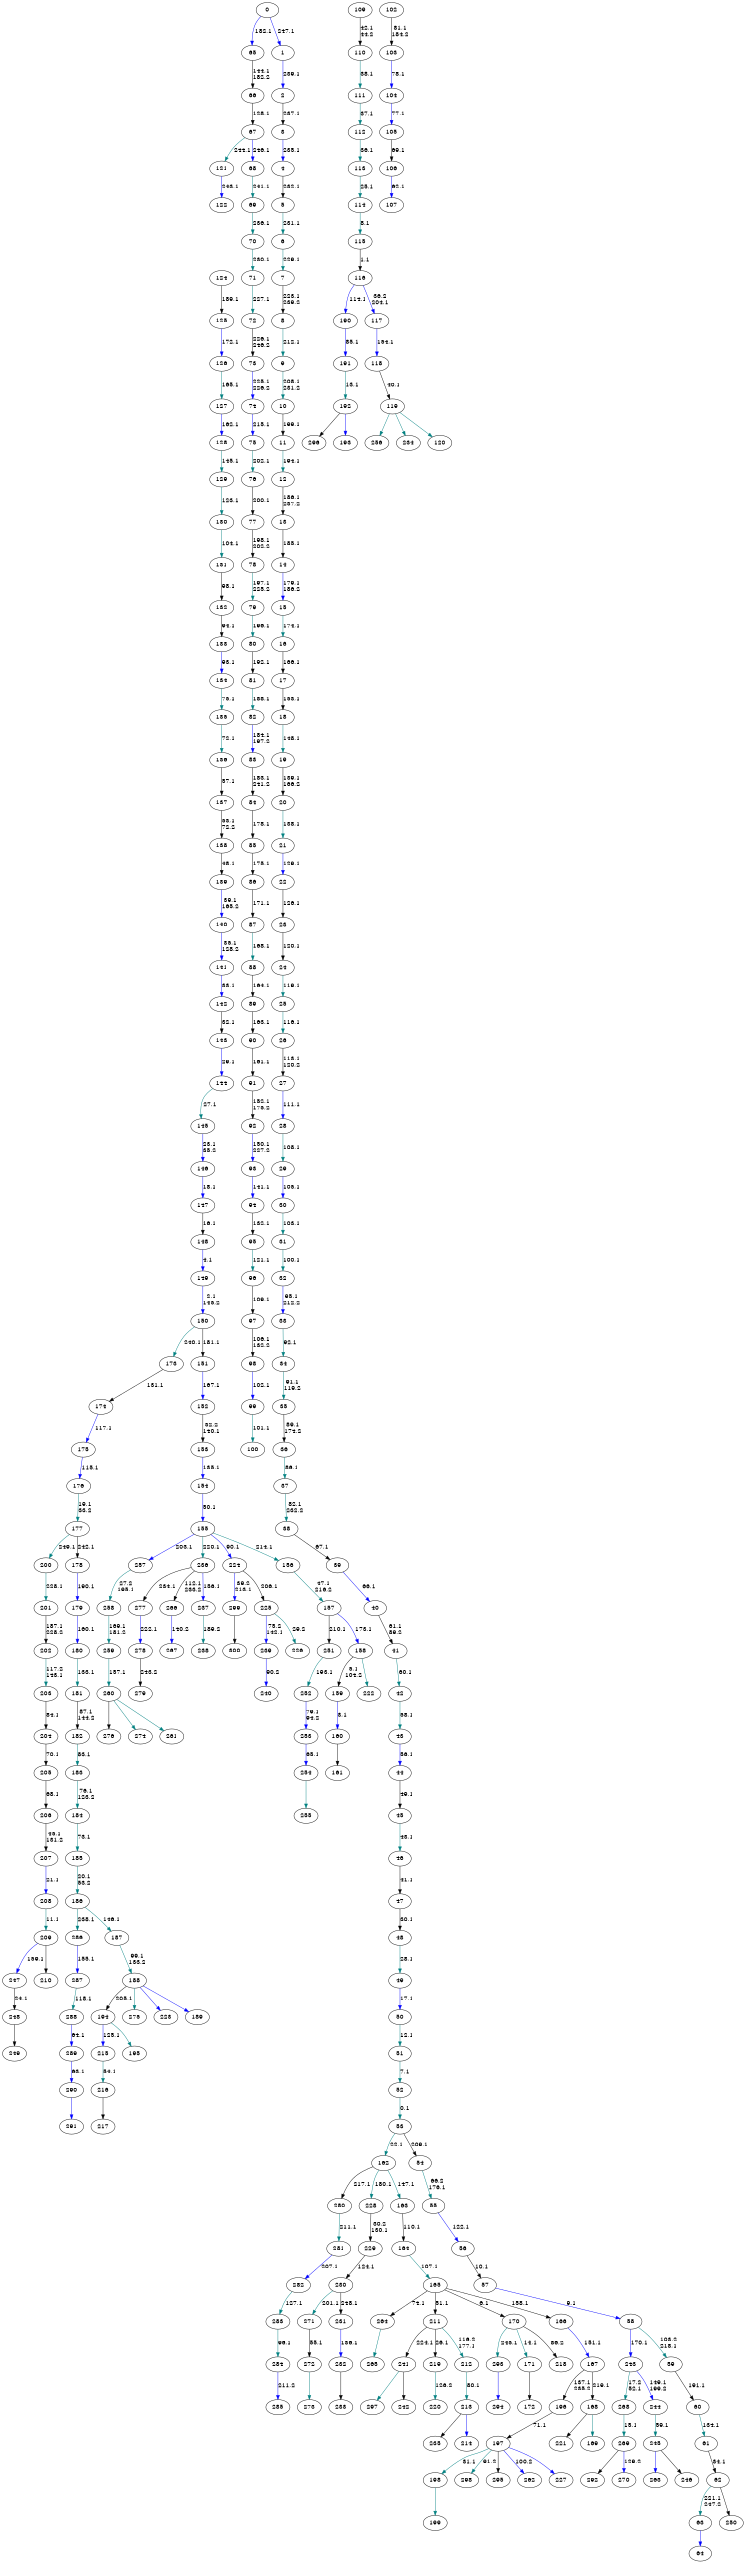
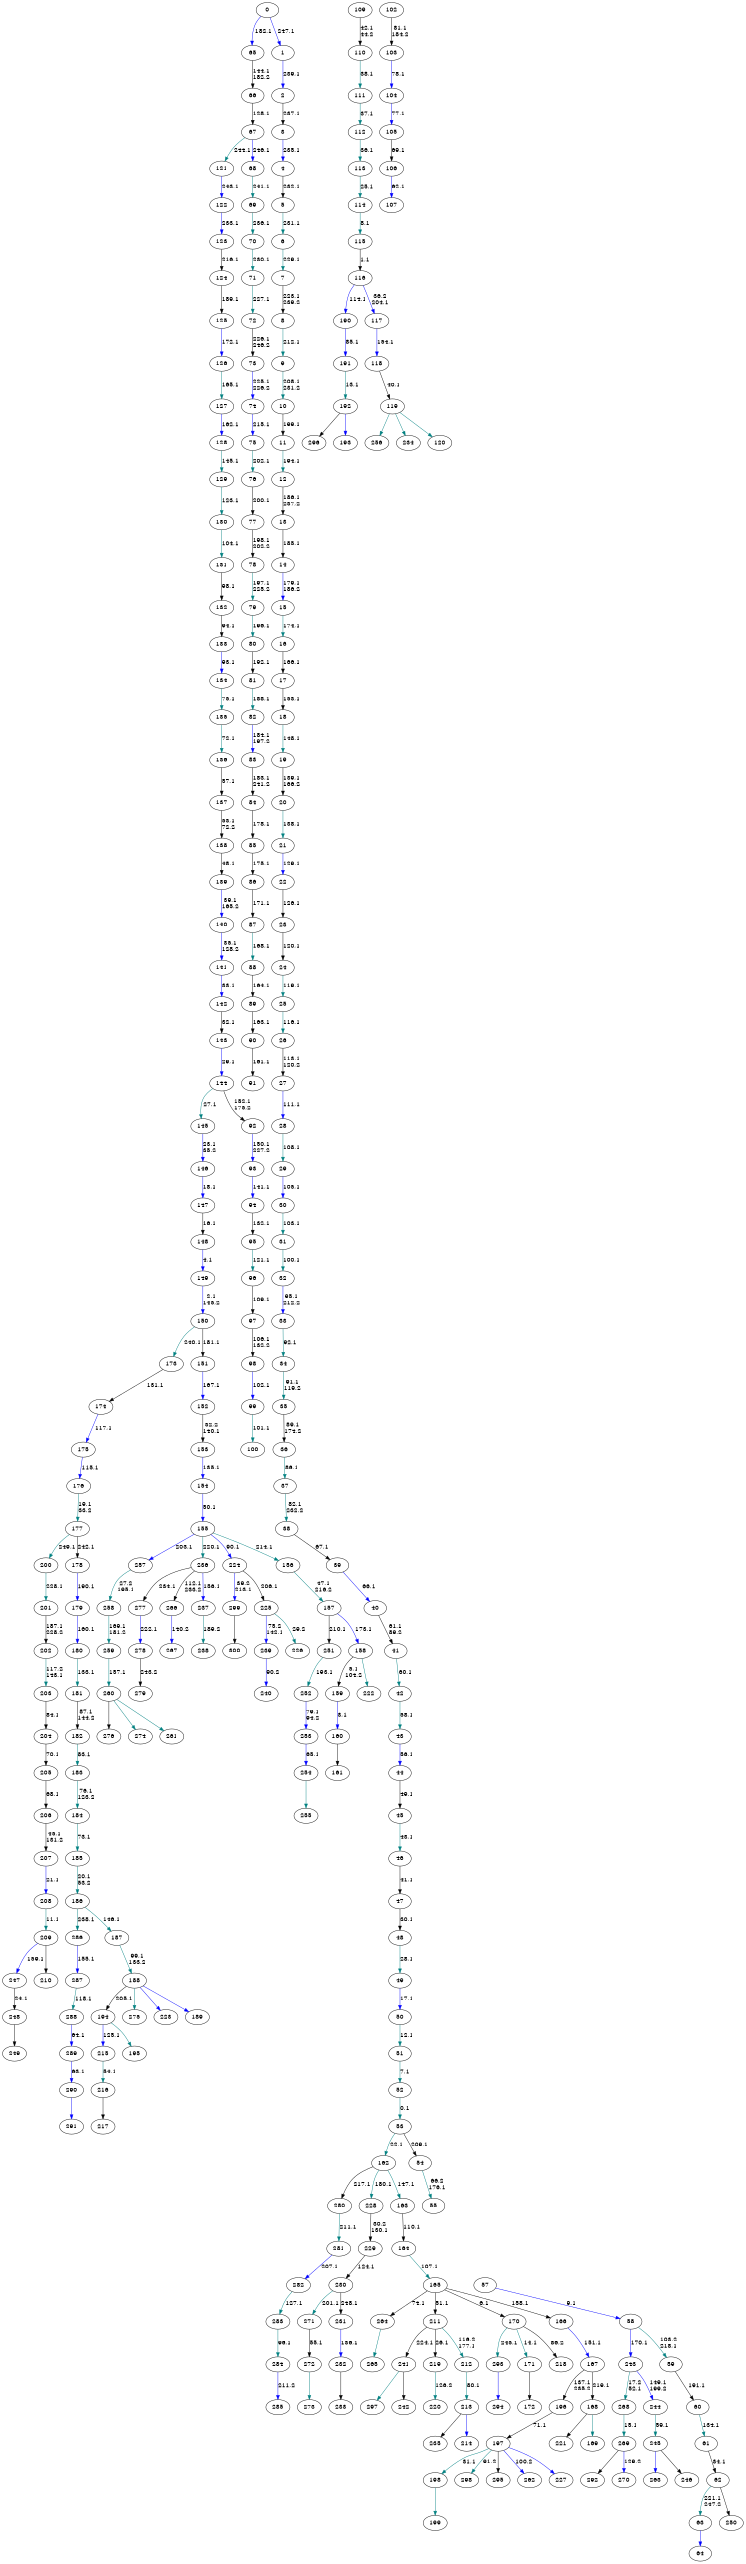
node "123": added
edge "91" -> "92": now "144" -> "92"
node "56": removed
